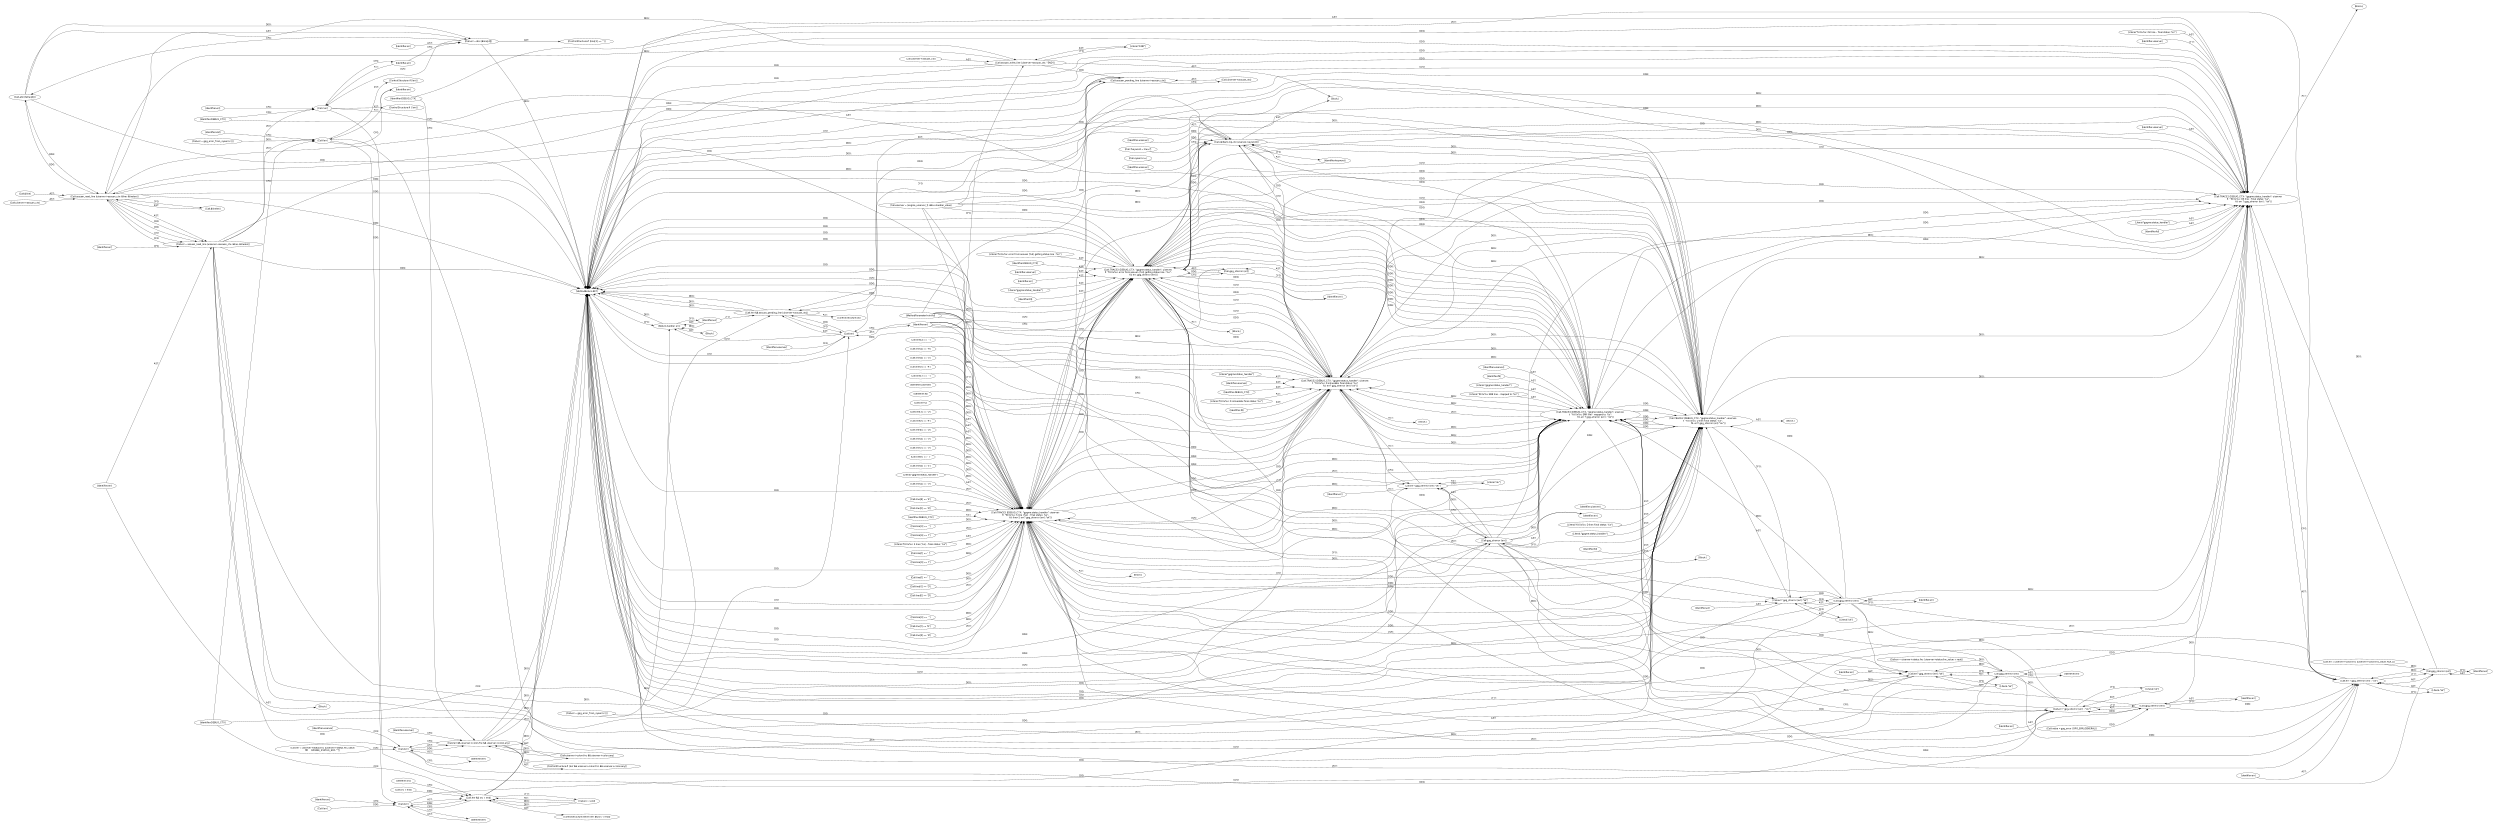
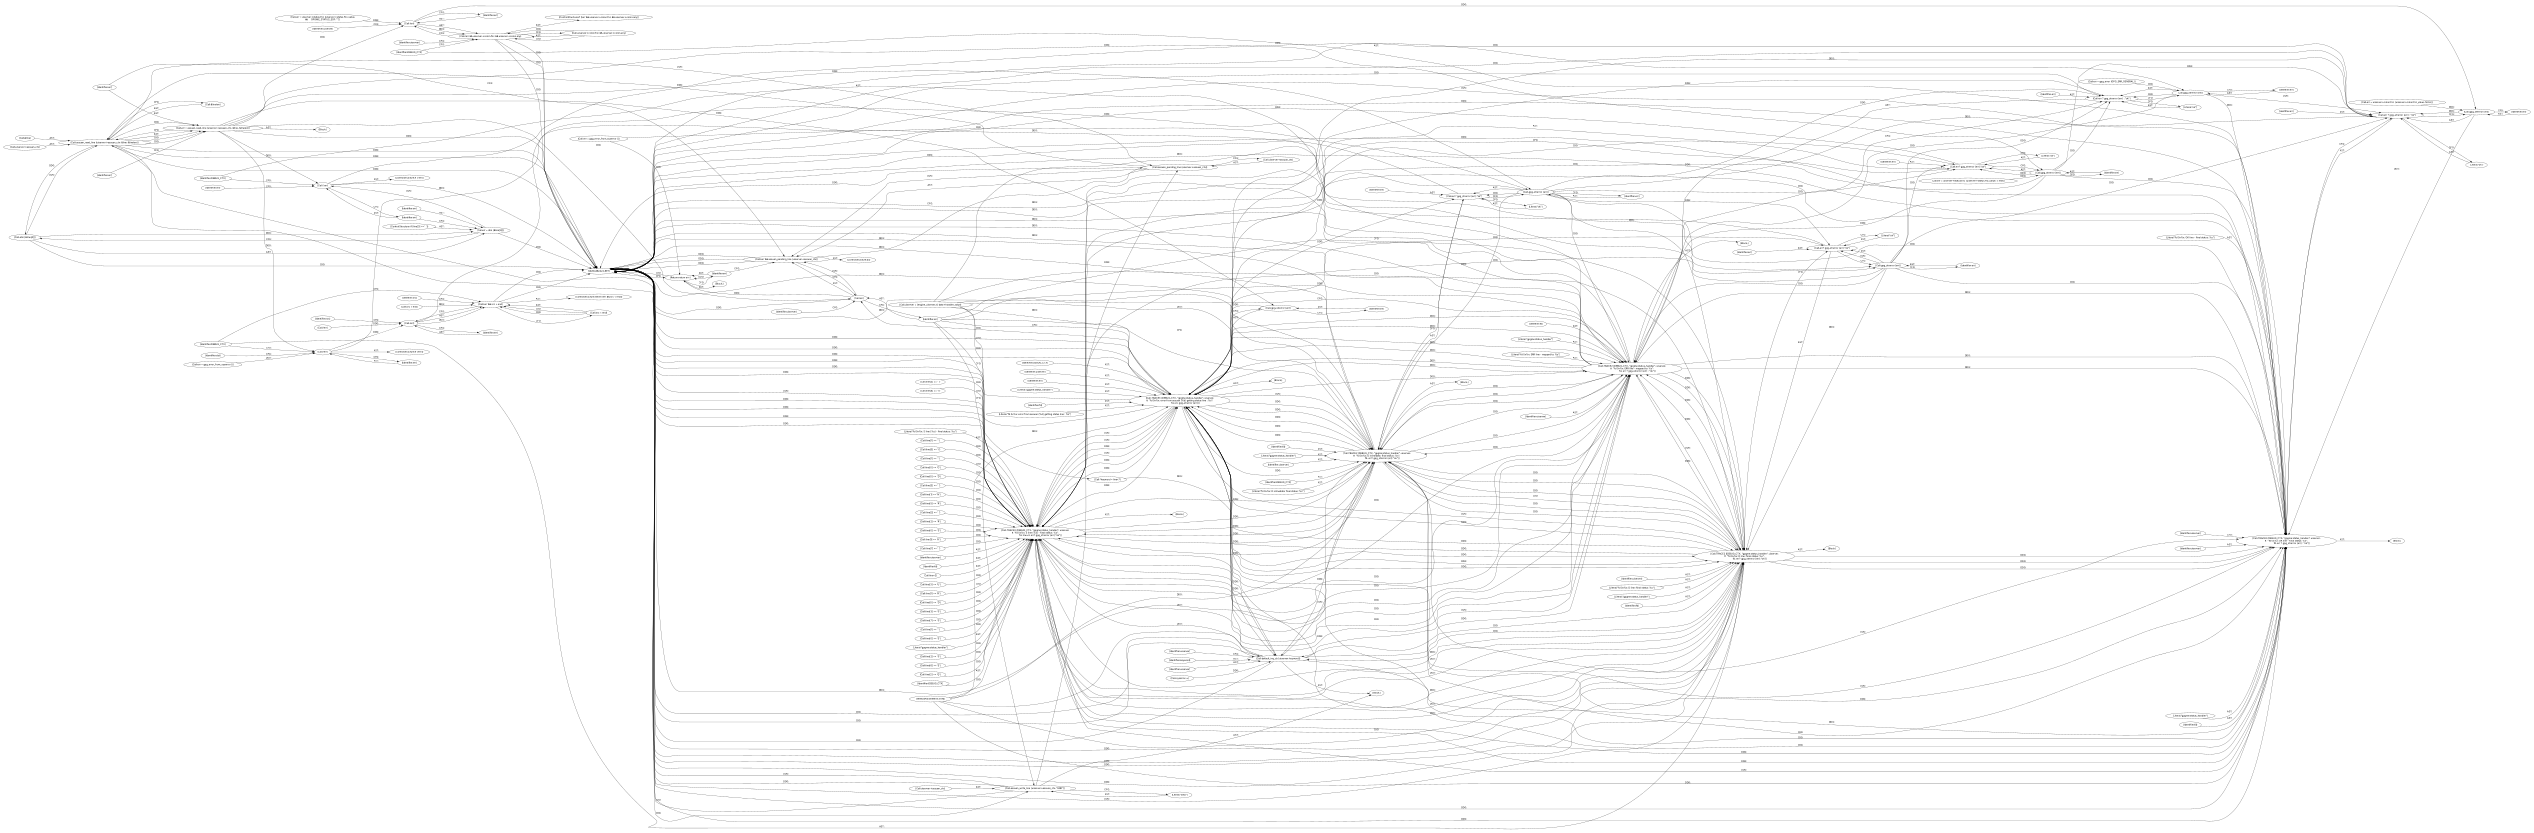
edge "(Call,err = atoi (&line[4]))" -> "(ControlStructure,if (line[3] == ' '))": reversed
edge "(Call,default_inq_cb (uiserver, keyword))" -> "(Identifier,keyword)": removed, label "CFG:"
edge "(Call,uiserver = (engine_uiserver_t) data->handler_value)" -> "(Call,default_inq_cb (uiserver, keyword))": now "(Call,uiserver = (engine_uiserver_t) data->handler_value)" -> "(Call,*keyword = line+7)"
node "(Return,handler err;)": label "(Return,handler err;)" -> "(Return,return err;)"
node "(Call,value = gpg_error (GPG_ERR_GENERAL))": label "(Call,value = gpg_error (GPG_ERR_GENERAL))" -> "(Call,err = gpg_error (GPG_ERR_GENERAL))"
